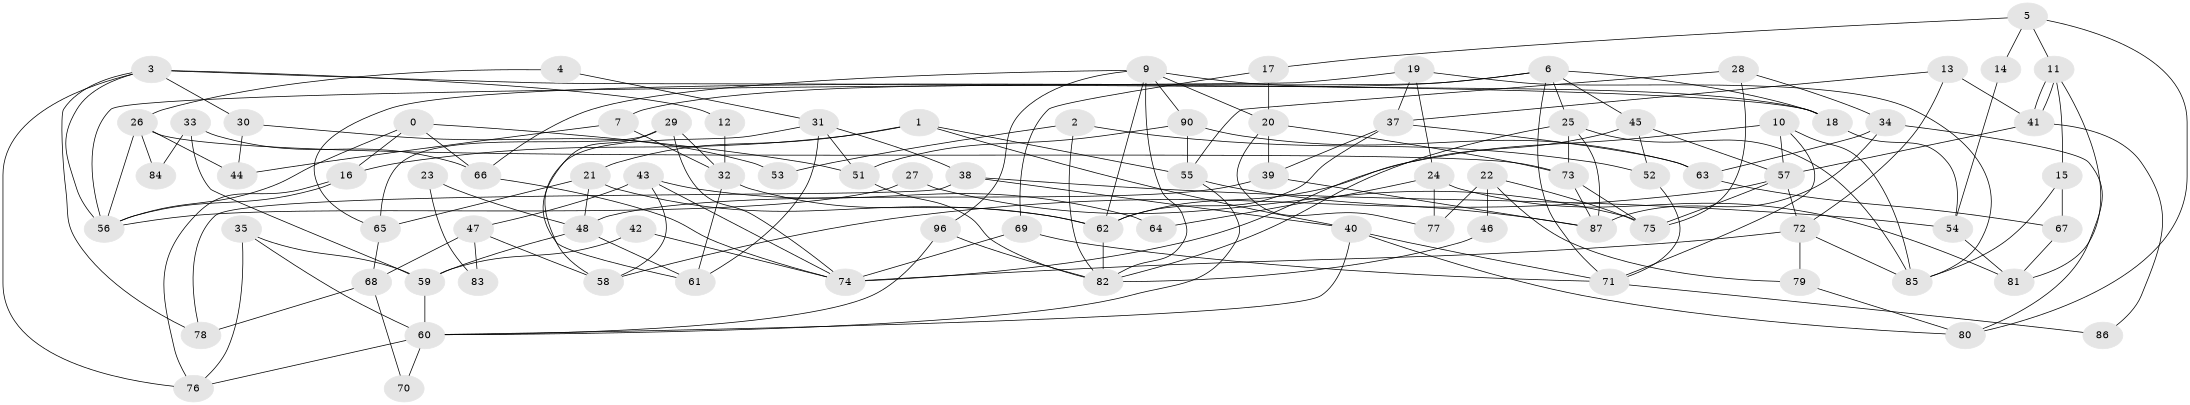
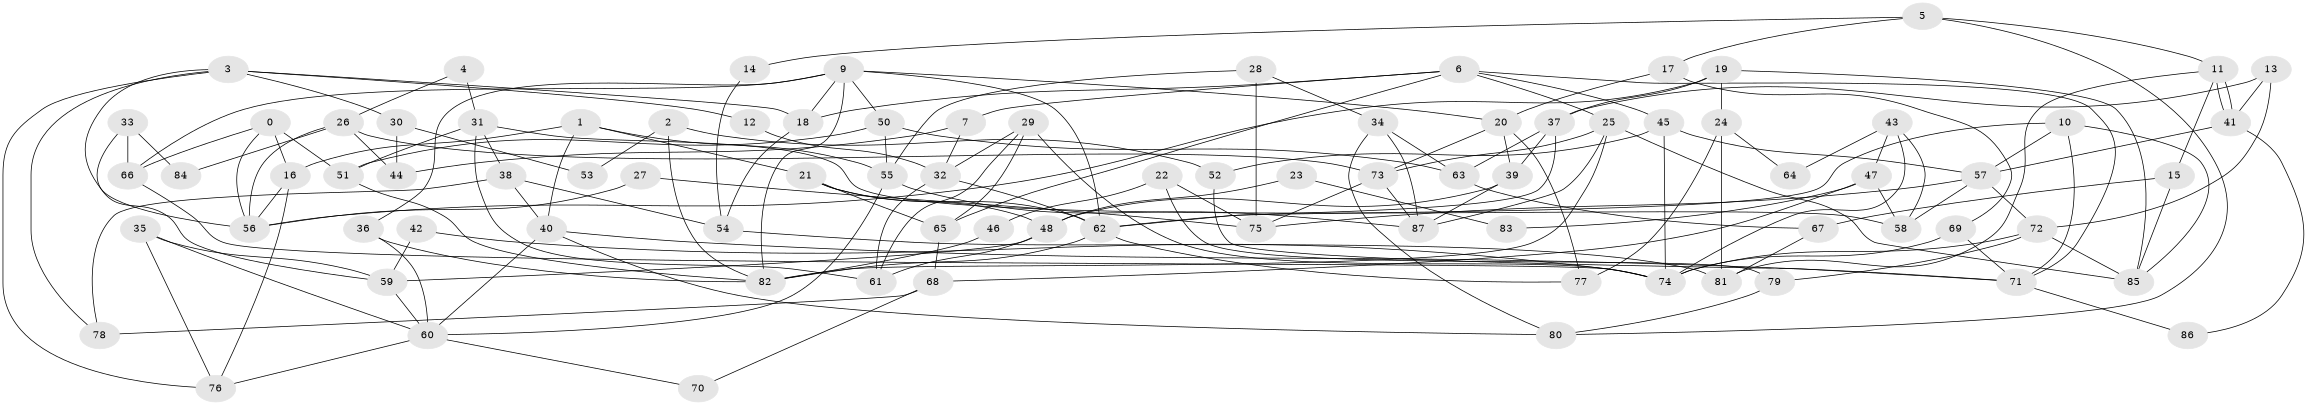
node "90": label "90" -> "50"
edge "22" -- "77": now "62" -- "77"
node "96": label "96" -> "36"
